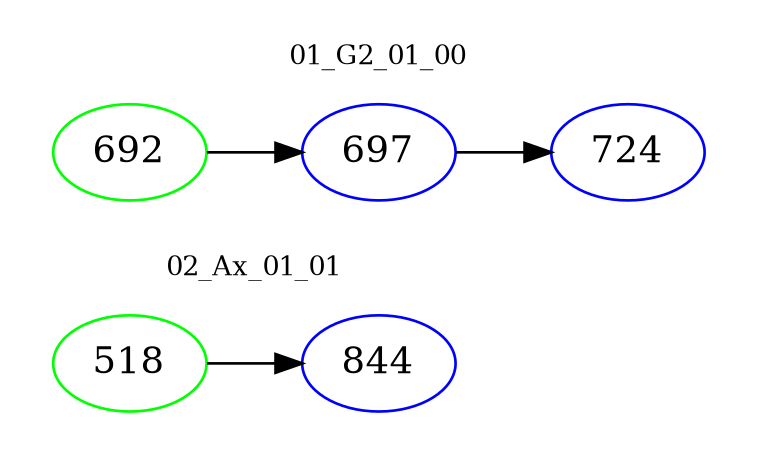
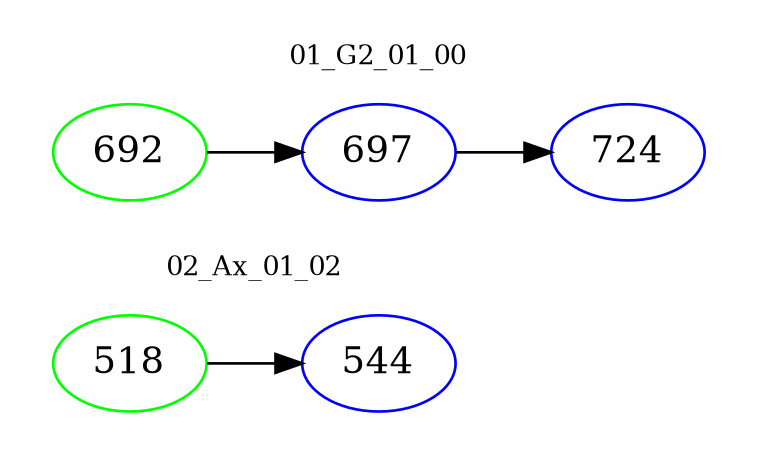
cluster "02_Ax_01_01": label "02_Ax_01_01" -> "02_Ax_01_02"
node "844": label "844" -> "544"
